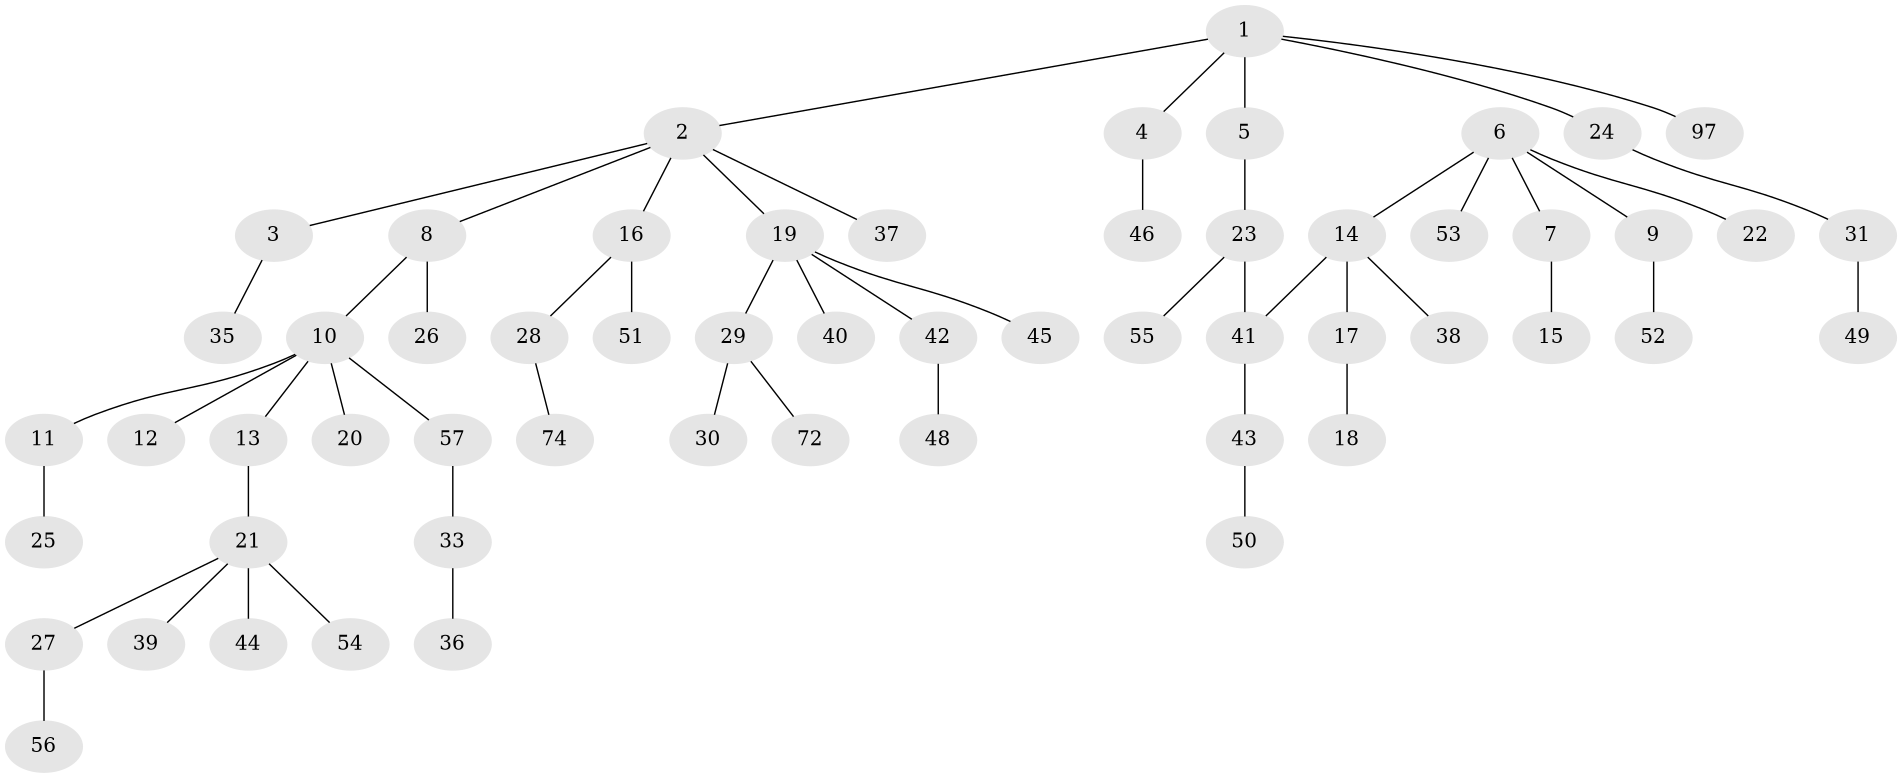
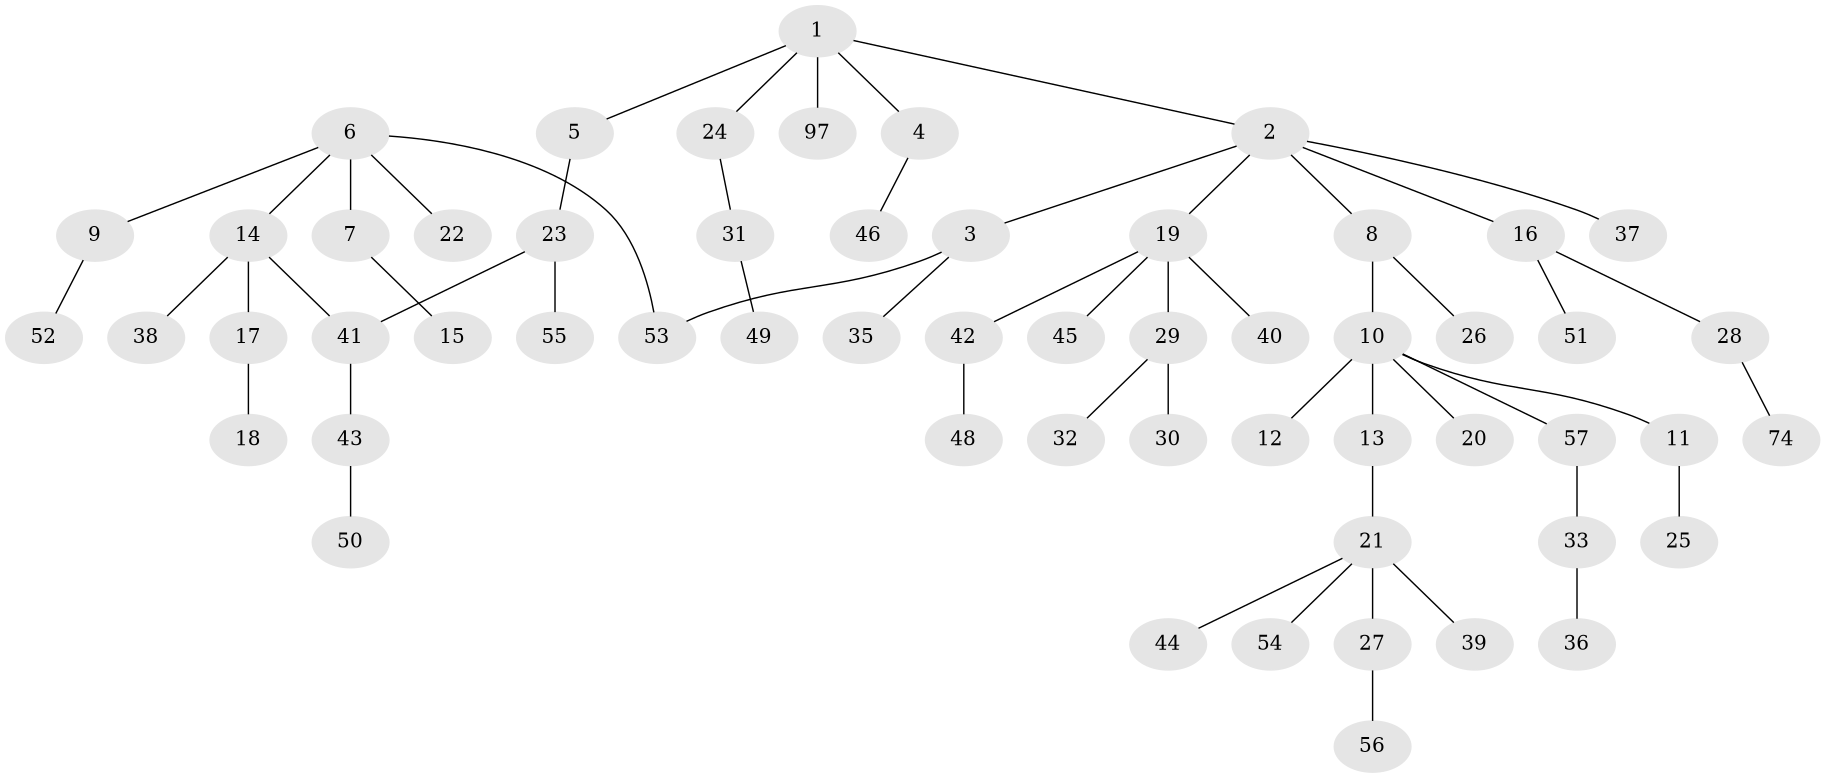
edge "3" -- "53": added
node "72": label "72" -> "32"
